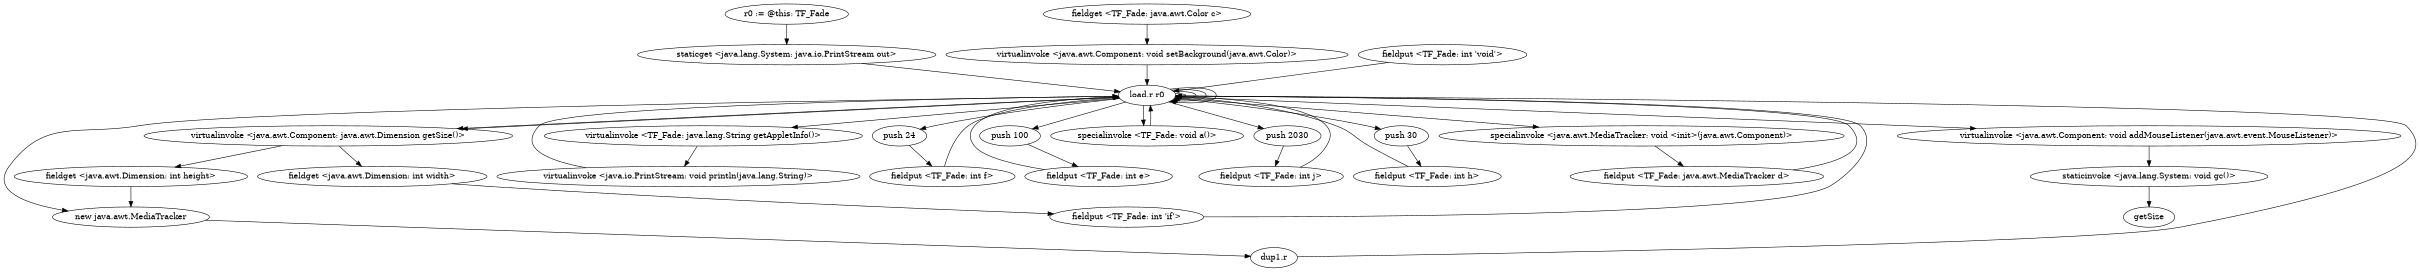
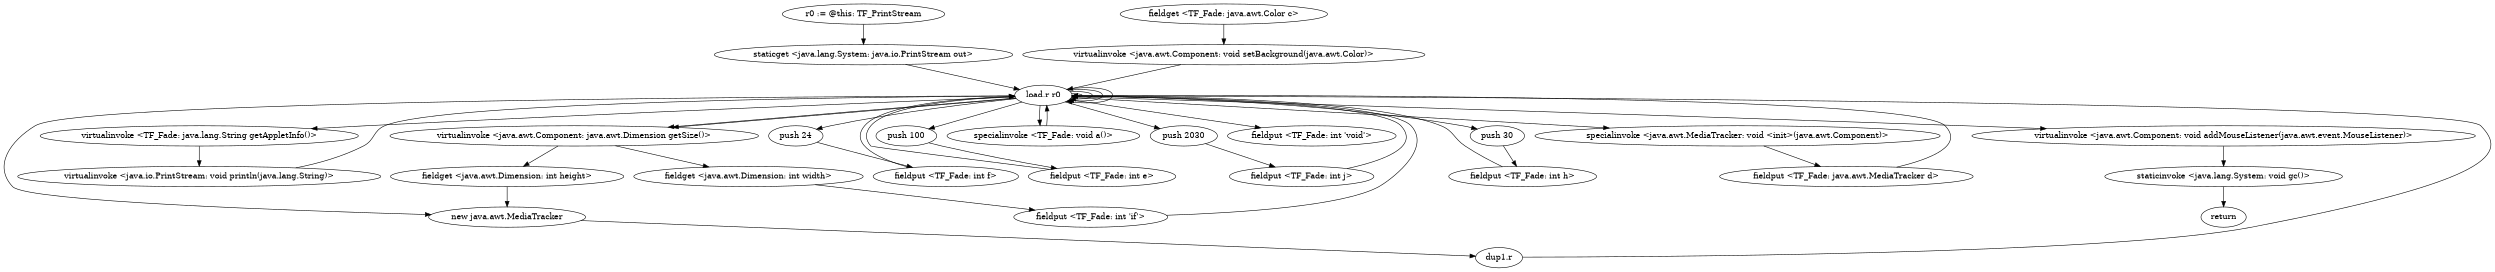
node "r0 := @this: TF_Fade": label "r0 := @this: TF_Fade" -> "r0 := @this: TF_PrintStream"
edge "fieldput <TF_Fade: int 'void'>" -> "load.r r0": reversed
node "getSize": label "getSize" -> "return"
